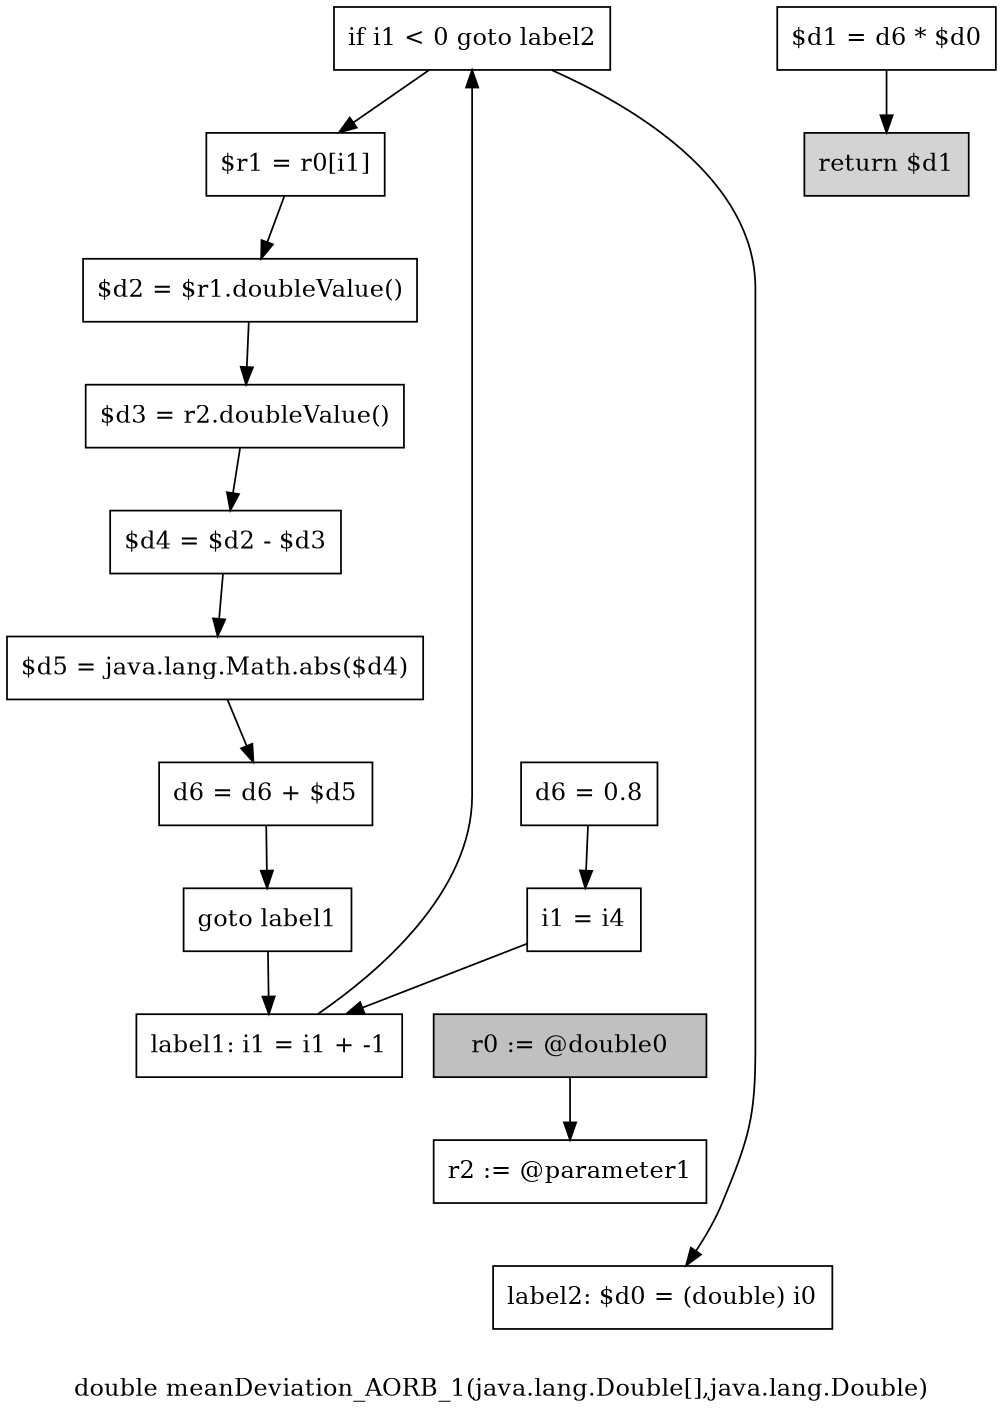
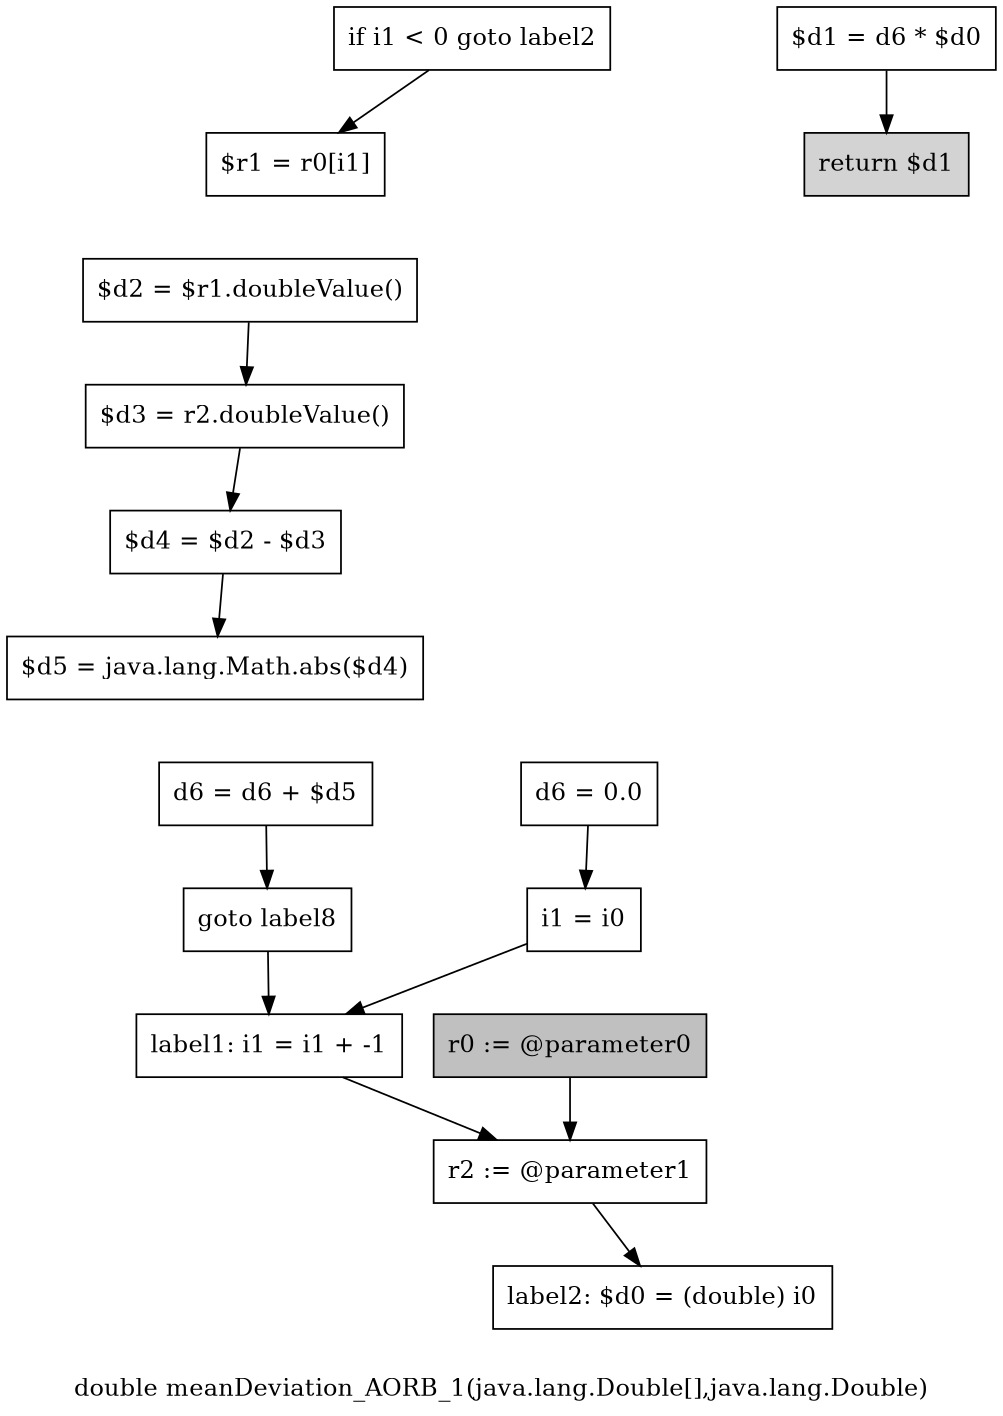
edge "$r1 = r0[i1]" -> "$d2 = $r1.doubleValue()": removed
edge "label1: i1 = i1 + -1" -> "if i1 < 0 goto label2": now "label1: i1 = i1 + -1" -> "r2 := @parameter1"
edge "if i1 < 0 goto label2" -> "label2: $d0 = (double) i0": now "r2 := @parameter1" -> "label2: $d0 = (double) i0"
edge "$d5 = java.lang.Math.abs($d4)" -> "d6 = d6 + $d5": removed
node "d6 = 0.8": label "d6 = 0.8" -> "d6 = 0.0"
node "goto label1": label "goto label1" -> "goto label8"
node "i1 = i4": label "i1 = i4" -> "i1 = i0"
node "r0 := @double0": label "r0 := @double0" -> "r0 := @parameter0"
